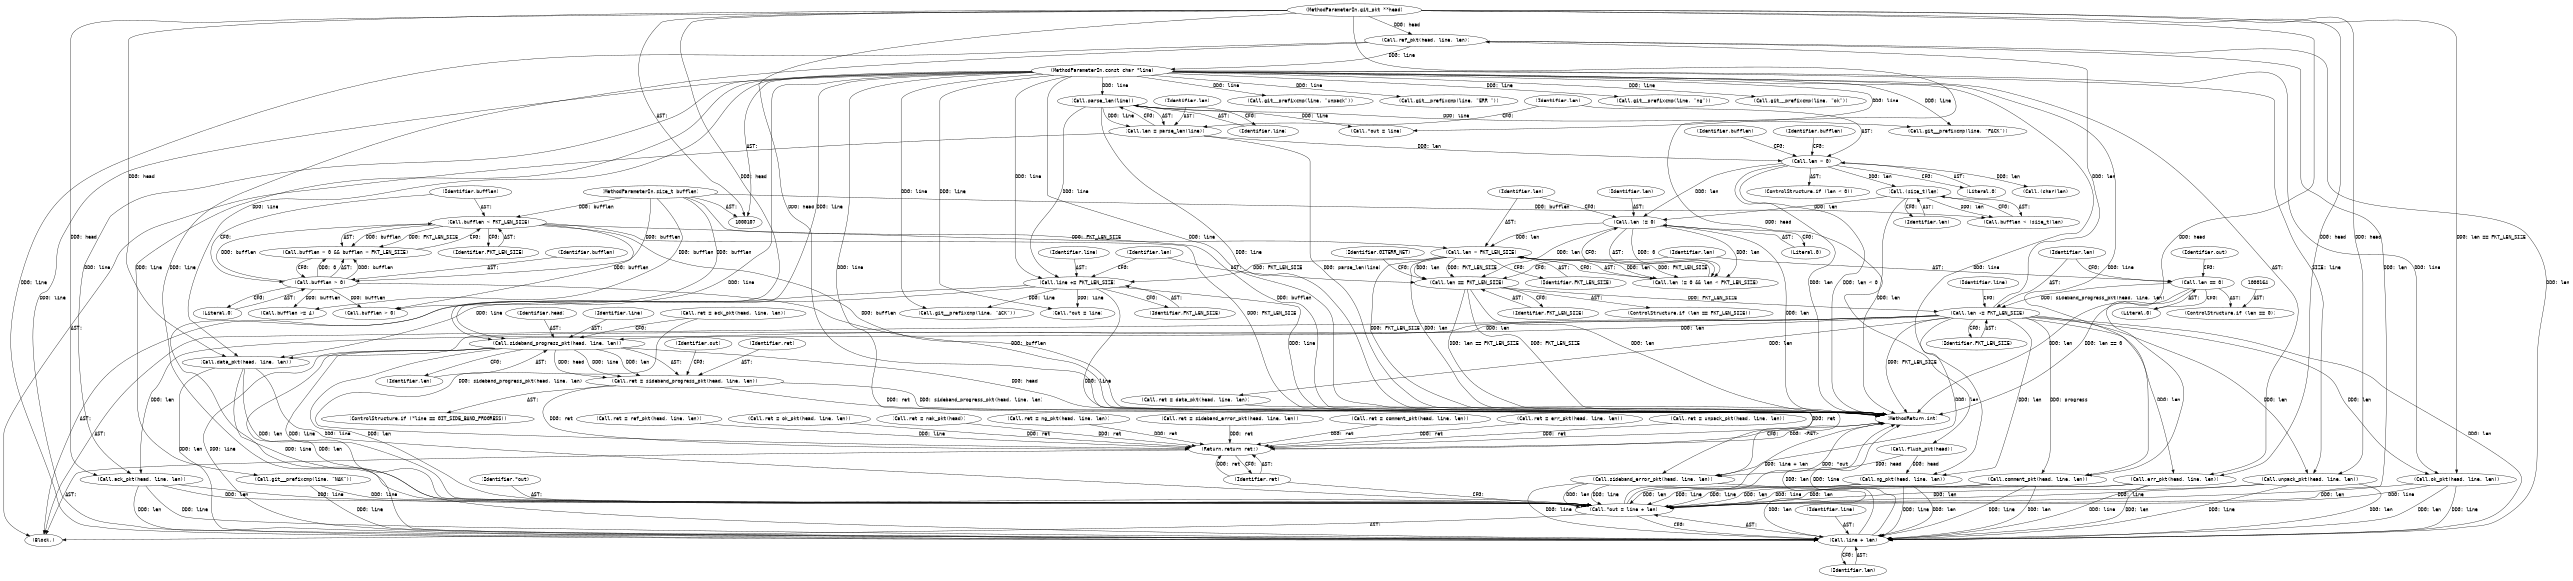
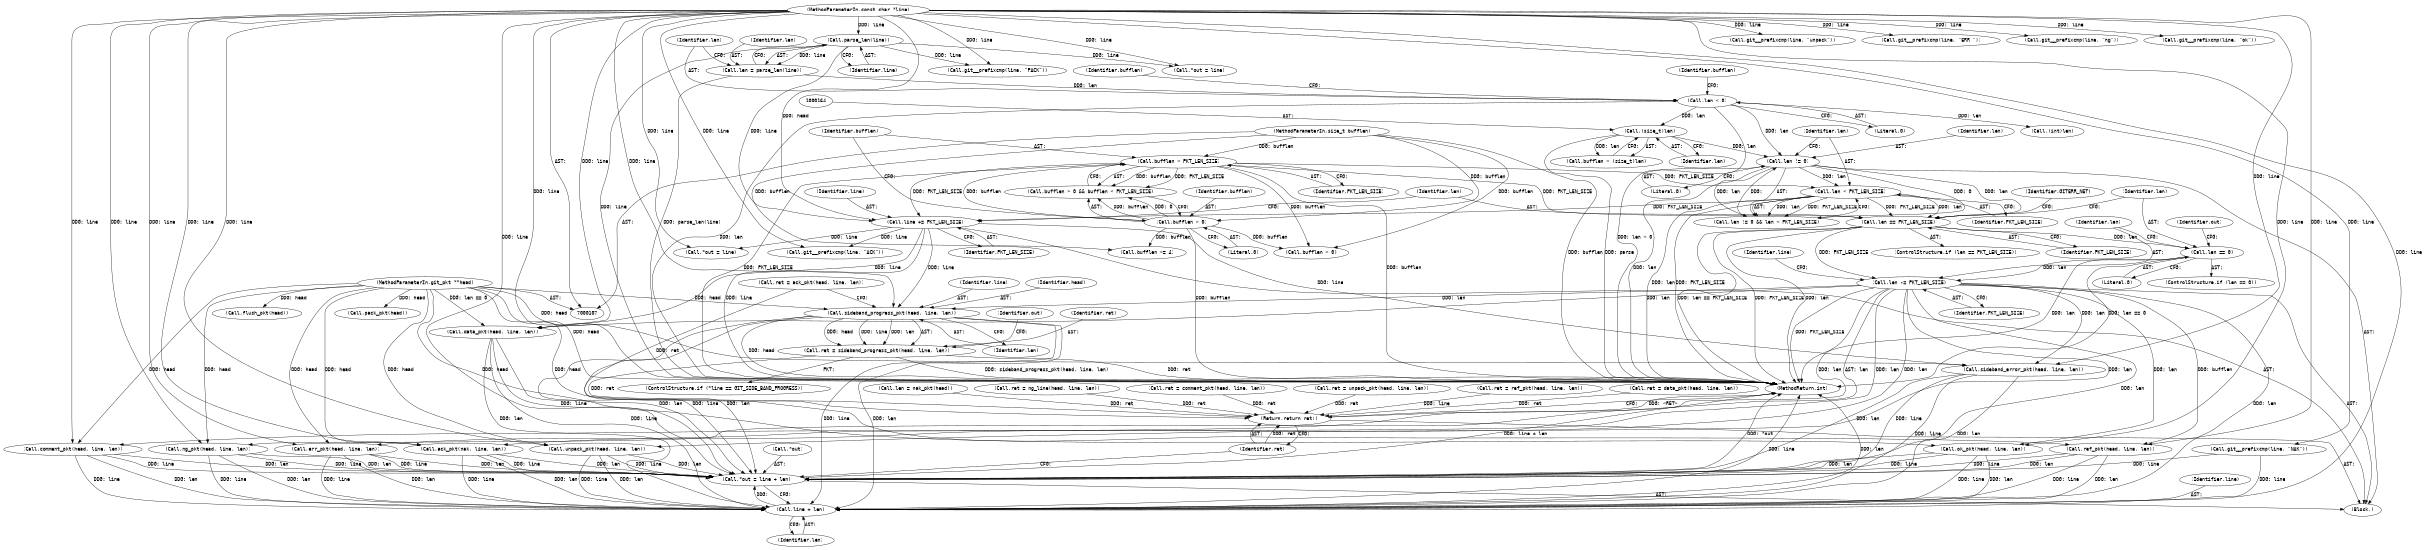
edge "(Call,ref_pkt(head, line, len))" -> "(MethodParameterIn,const char *line)": reversed
edge "(Call,len = parse_len(line))" -> "(Block,)": now "(Call,len != 0)" -> "(Block,)"
edge "(Call,bufflen < PKT_LEN_SIZE)" -> "(Call,line += PKT_LEN_SIZE)": added, label "DDG: PKT_LEN_SIZE"
edge "(MethodParameterIn,git_pkt **head)" -> "(Call,data_pkt(head, line, len))": label "DDG: head" -> "DDG: len == 0"
edge "(MethodParameterIn,const char *line)" -> "(Call,line += PKT_LEN_SIZE)": label "DDG: line" -> "DDG: head"
edge "(Call,len -= PKT_LEN_SIZE)" -> "(Call,ref_pkt(head, line, len))": label "DDG: len" -> "DDG: bufflen"
node "(ControlStructure,if (len < 0))": removed
node "(Call,(char)len)": label "(Call,(char)len)" -> "(Call,(int)len)"
edge "(Call,bufflen < PKT_LEN_SIZE)" -> "(Call,len == PKT_LEN_SIZE)": added, label "DDG: PKT_LEN_SIZE"
edge "(MethodParameterIn,size_t bufflen)" -> "(Call,bufflen < (size_t)len)": removed, label "DDG: bufflen"
node "1000107": label "1000107" -> "7000107"
edge "(Call,len == PKT_LEN_SIZE)" -> "(Call,len == 0)": added, label "DDG: len"
edge "(MethodParameterIn,git_pkt **head)" -> "(Call,ok_pkt(head, line, len))": label "DDG: len == PKT_LEN_SIZE" -> "DDG: head"
edge "(Call,len != 0 && len < PKT_LEN_SIZE)" -> "(Call,len != 0)": label "CFG: " -> "DDG: "
edge "(MethodParameterIn,const char *line)" -> "(Call,err_pkt(head, line, len))": label "AST: " -> "DDG: line"
edge "(MethodParameterIn,const char *line)" -> "(Call,unpack_pkt(head, line, len))": label "SIZE: line" -> "DDG: line"
edge "(Call,line += PKT_LEN_SIZE)" -> "(Call,sideband_progress_pkt(head, line, len))": added, label "DDG: line"
edge "(Call,(size_t)len)" -> "(MethodReturn,int)": label "DDG: len" -> "DDG: parse"
edge "(Call,len == 0)" -> "(Call,len -= PKT_LEN_SIZE)": label "DDG: sideband_progress_pkt(head, line, len)" -> "DDG: len"
edge "1000164" -> "(ControlStructure,if (len == 0))": now "1000164" -> "(Call,(size_t)len)"
node "(Call,pack_pkt(head))": added
edge "(Call,len -= PKT_LEN_SIZE)" -> "(Call,ret = data_pkt(head, line, len))": now "(Call,len -= PKT_LEN_SIZE)" -> "(Call,*out = line + len)"
edge "(Call,ret = ack_pkt(head, line, len))" -> "(Return,return ret;)": label "DDG: sideband_progress_pkt(head, line, len)" -> "DDG: ret"
edge "(Call,ret = sideband_progress_pkt(head, line, len))" -> "(ControlStructure,if (*line == GIT_SIDE_BAND_PROGRESS))": label "AST: " -> "PKT: "
edge "(Call,len -= PKT_LEN_SIZE)" -> "(Call,ng_pkt(head, line, len))": label "DDG: len" -> "AST: len"
edge "(Call,len -= PKT_LEN_SIZE)" -> "(Call,comment_pkt(head, line, len))": label "DDG: progress" -> "DDG: len"
node "(Call,ret = ok_pkt(head, line, len))": removed
node "(Call,ret = nak_pkt(head))": label "(Call,ret = nak_pkt(head))" -> "(Call,len = nak_pkt(head))"
node "(Call,ret = ng_pkt(head, line, len))": label "(Call,ret = ng_pkt(head, line, len))" -> "(Call,ret = ng_line(head, line, len))"
node "(Call,ret = sideband_error_pkt(head, line, len))": removed
node "(Call,ret = err_pkt(head, line, len))": removed
edge "(Call,flush_pkt(head))" -> "(Call,ng_pkt(head, line, len))": now "(MethodParameterIn,git_pkt **head)" -> "(Call,ng_pkt(head, line, len))"
edge "(Call,flush_pkt(head))" -> "(Call,sideband_error_pkt(head, line, len))": now "(MethodParameterIn,git_pkt **head)" -> "(Call,sideband_error_pkt(head, line, len))"
node "(Call,ack_pkt(head, line, len))": label "(Call,ack_pkt(head, line, len))" -> "(Call,ack_pkt(nak, line, len))"
node "(Identifier,*out)": label "(Identifier,*out)" -> "(Call,*out)"
edge "(Call,line + len)" -> "(Call,*out = line + len)": label "AST: " -> "DDG: "
